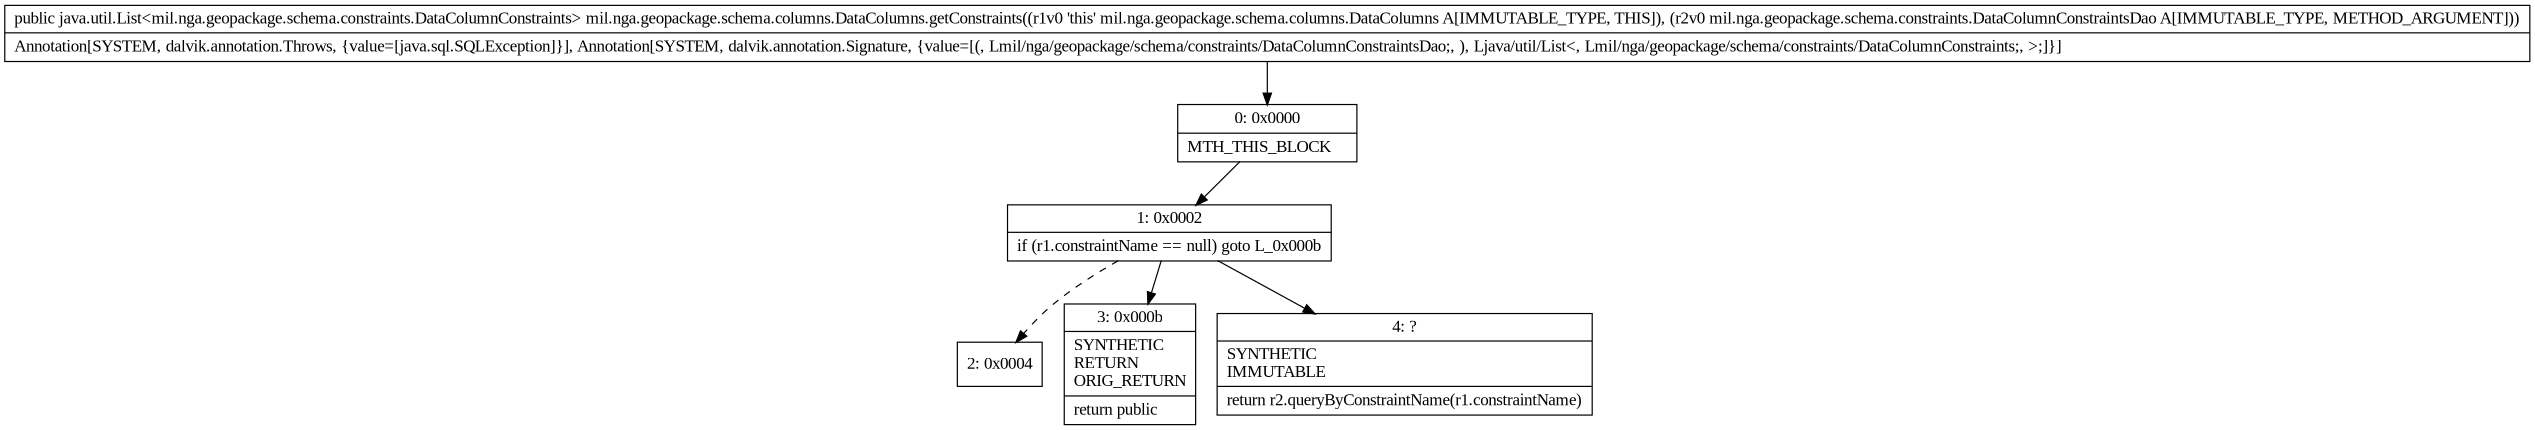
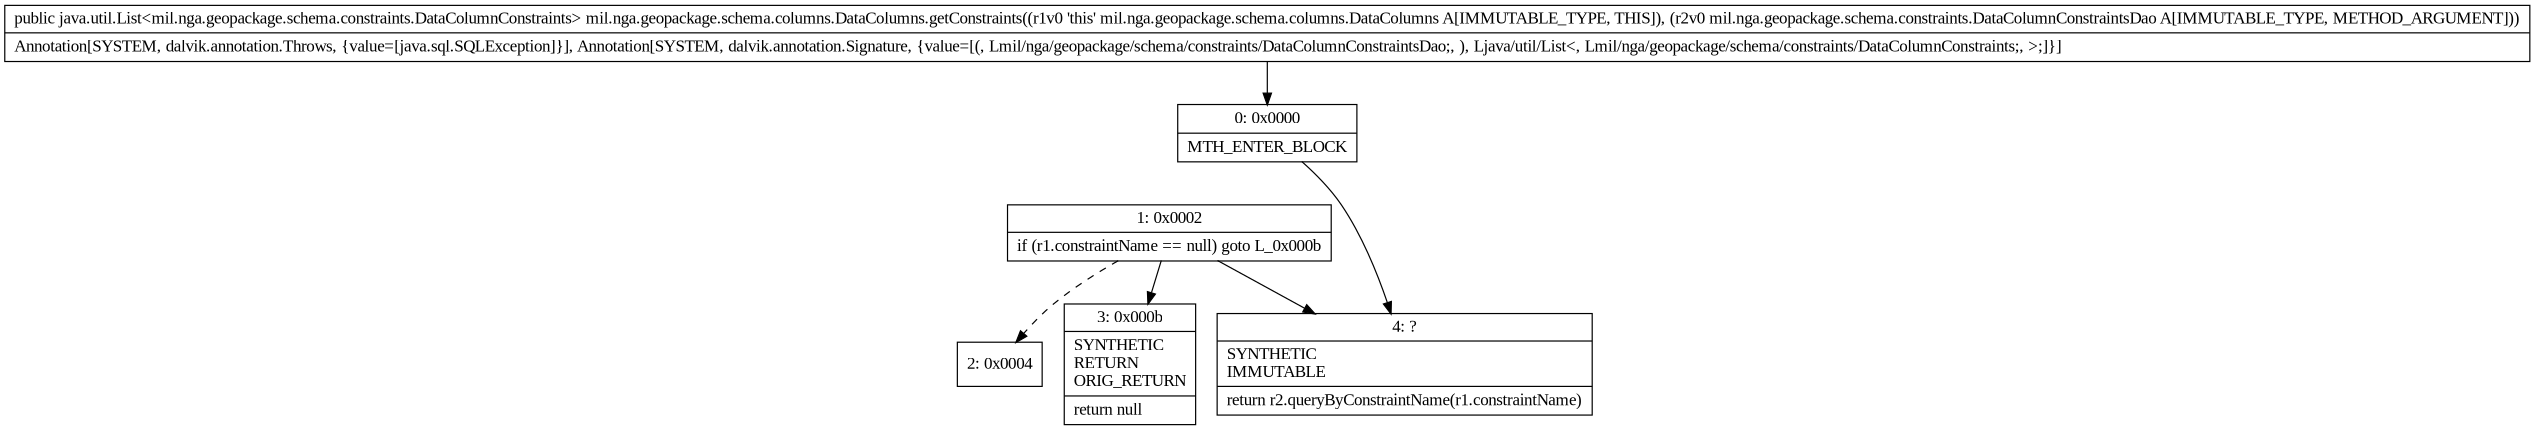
node "0: 0x0000": text "MTH_THIS_BLOCK" -> "MTH_ENTER_BLOCK"
edge "0: 0x0000" -> "1: 0x0002": now "0: 0x0000" -> "4: ?"
node "3: 0x000b": text "return public" -> "return null"
